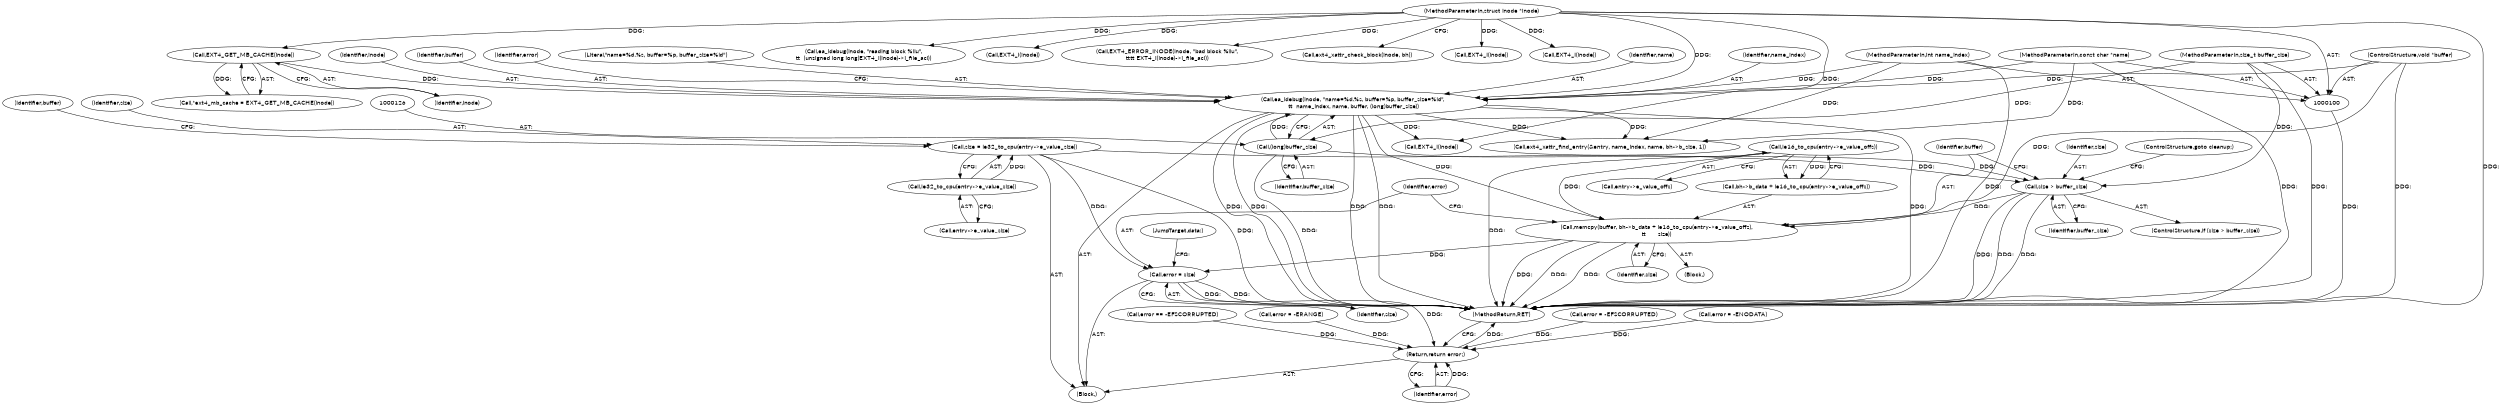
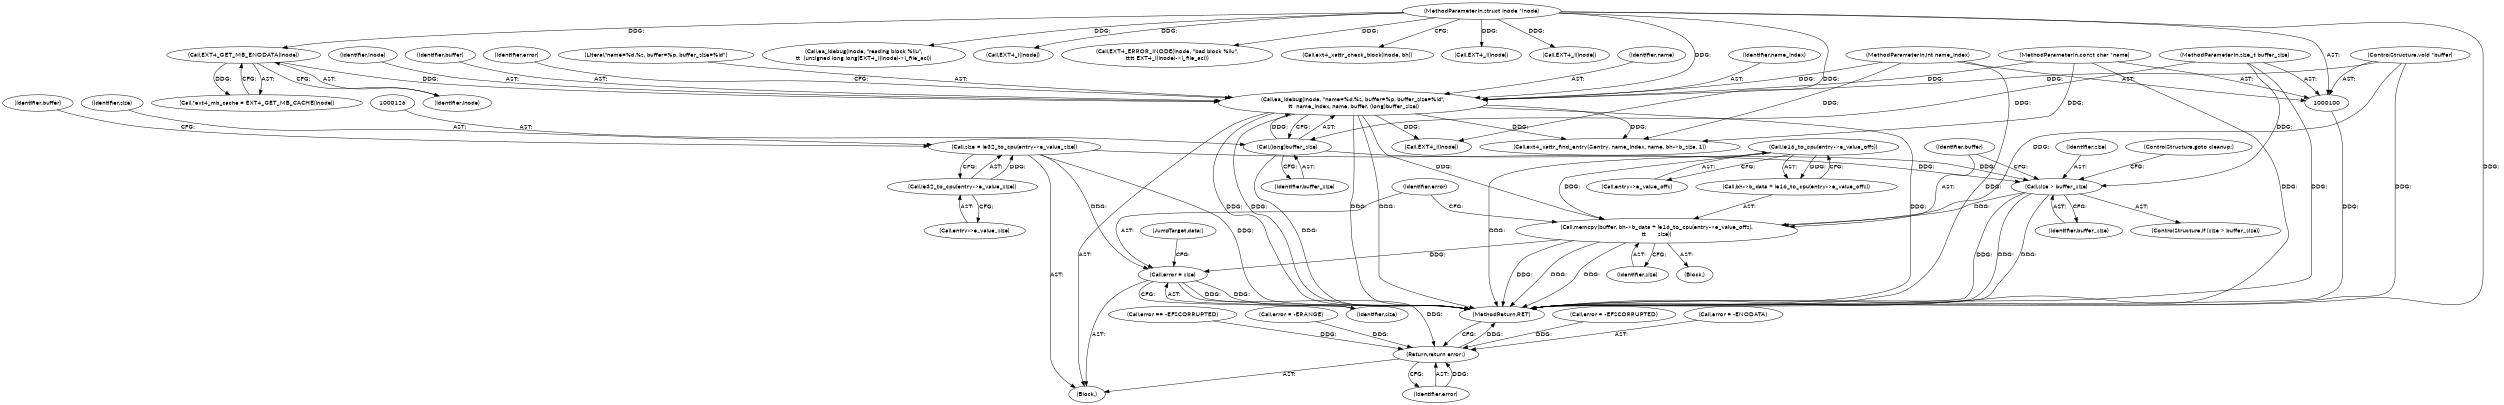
node "(Call,EXT4_GET_MB_CACHE(inode))": label "(Call,EXT4_GET_MB_CACHE(inode))" -> "(Call,EXT4_GET_MB_ENODATA(inode))"
edge "(Call,error = -ENODATA)" -> "(Return,return error;)": label "DDG: " -> "AST: "
